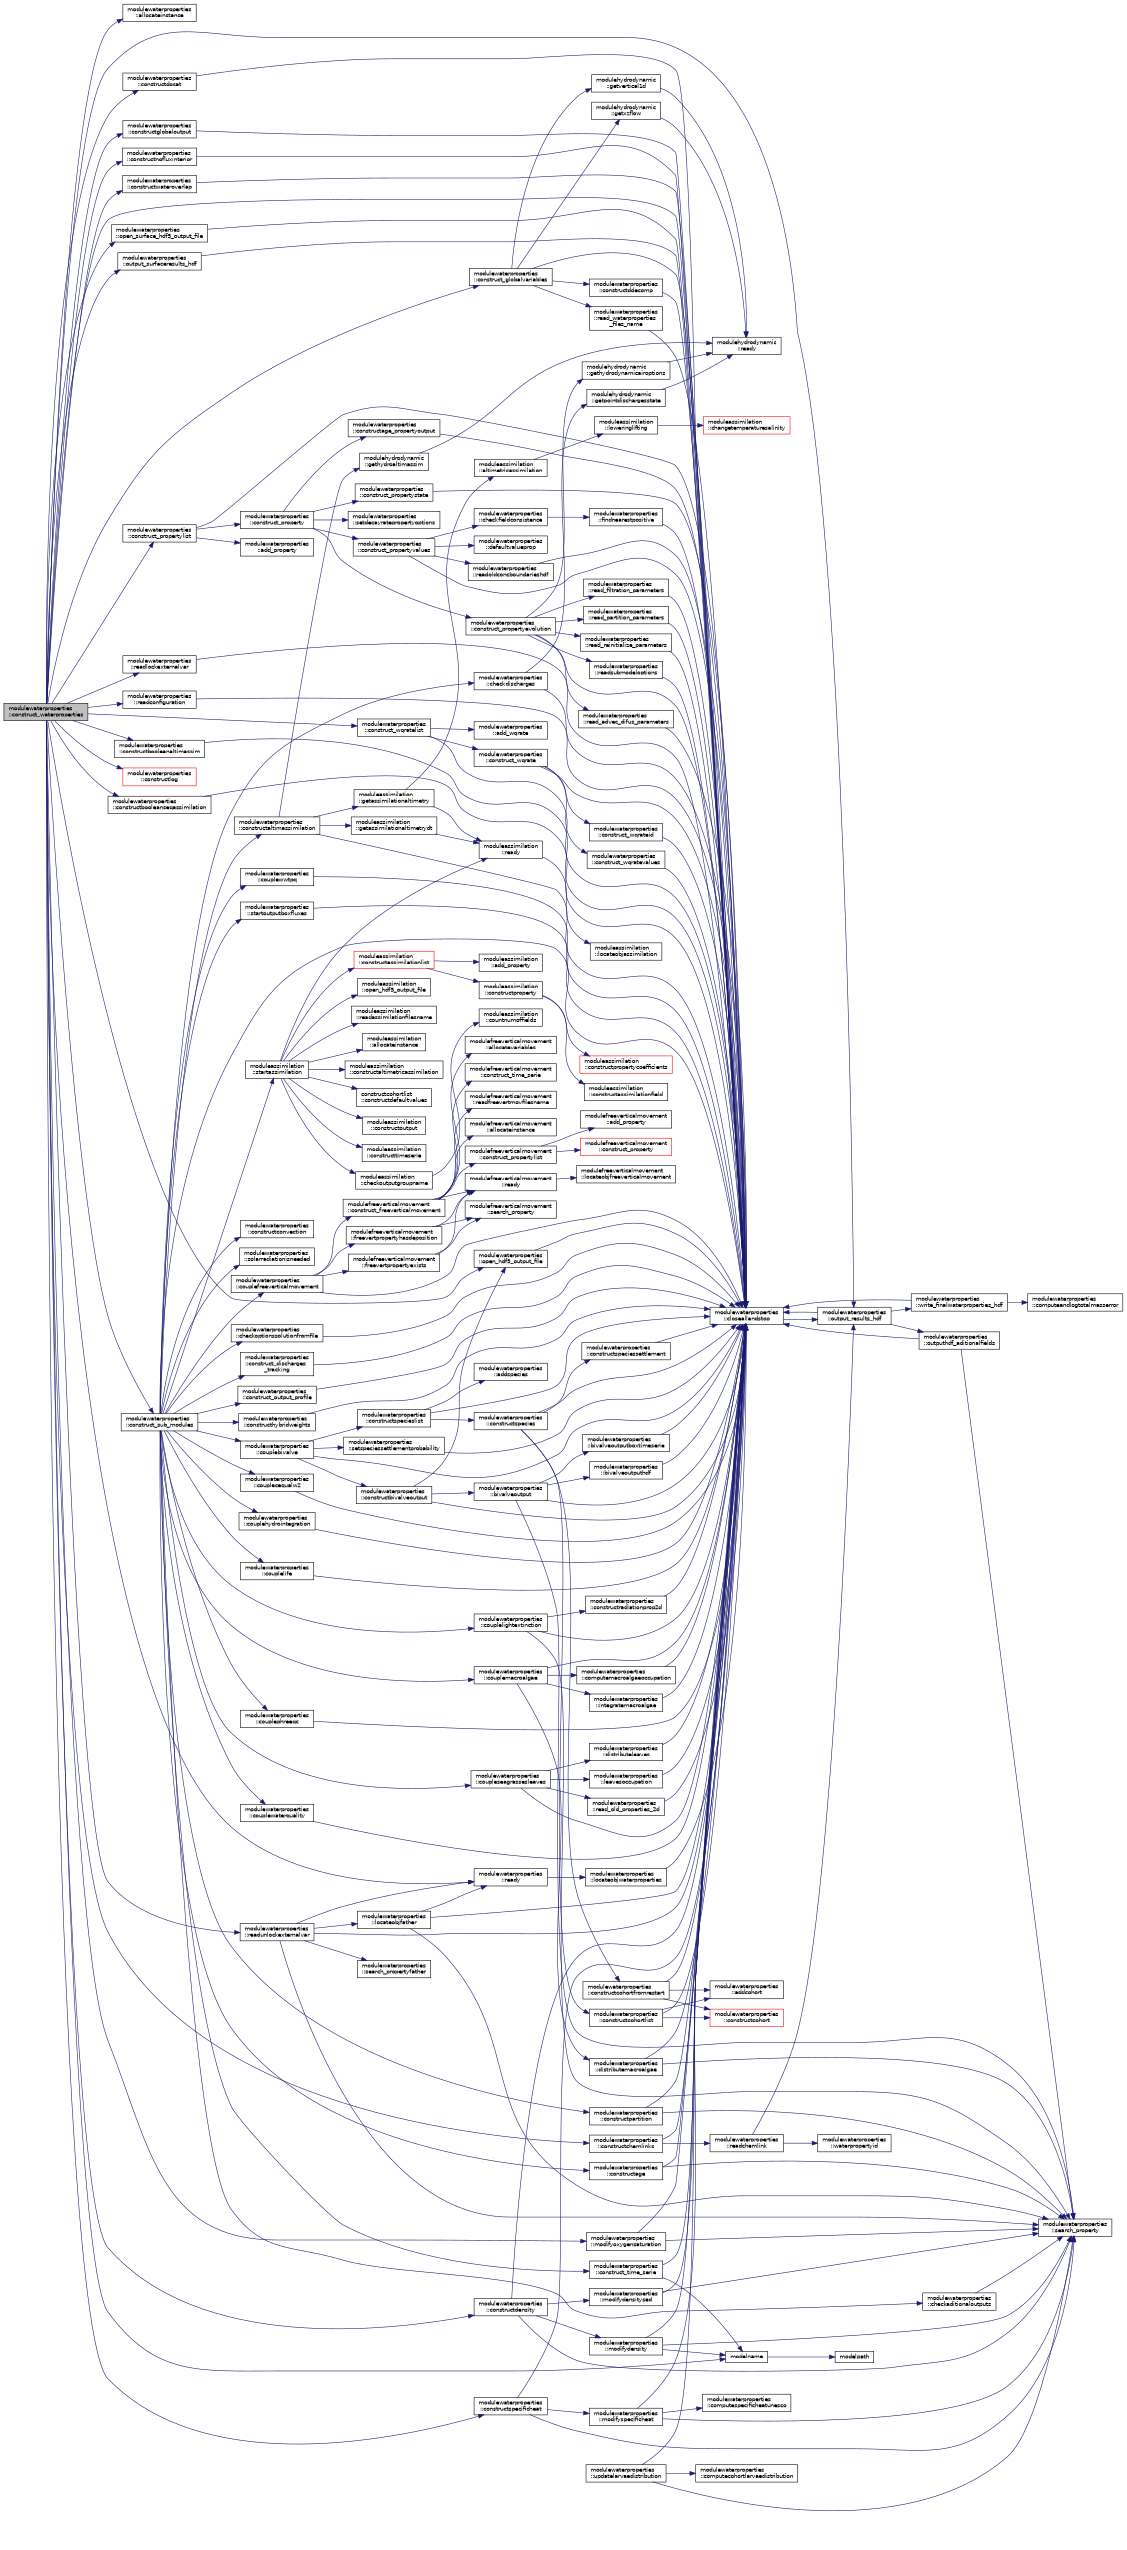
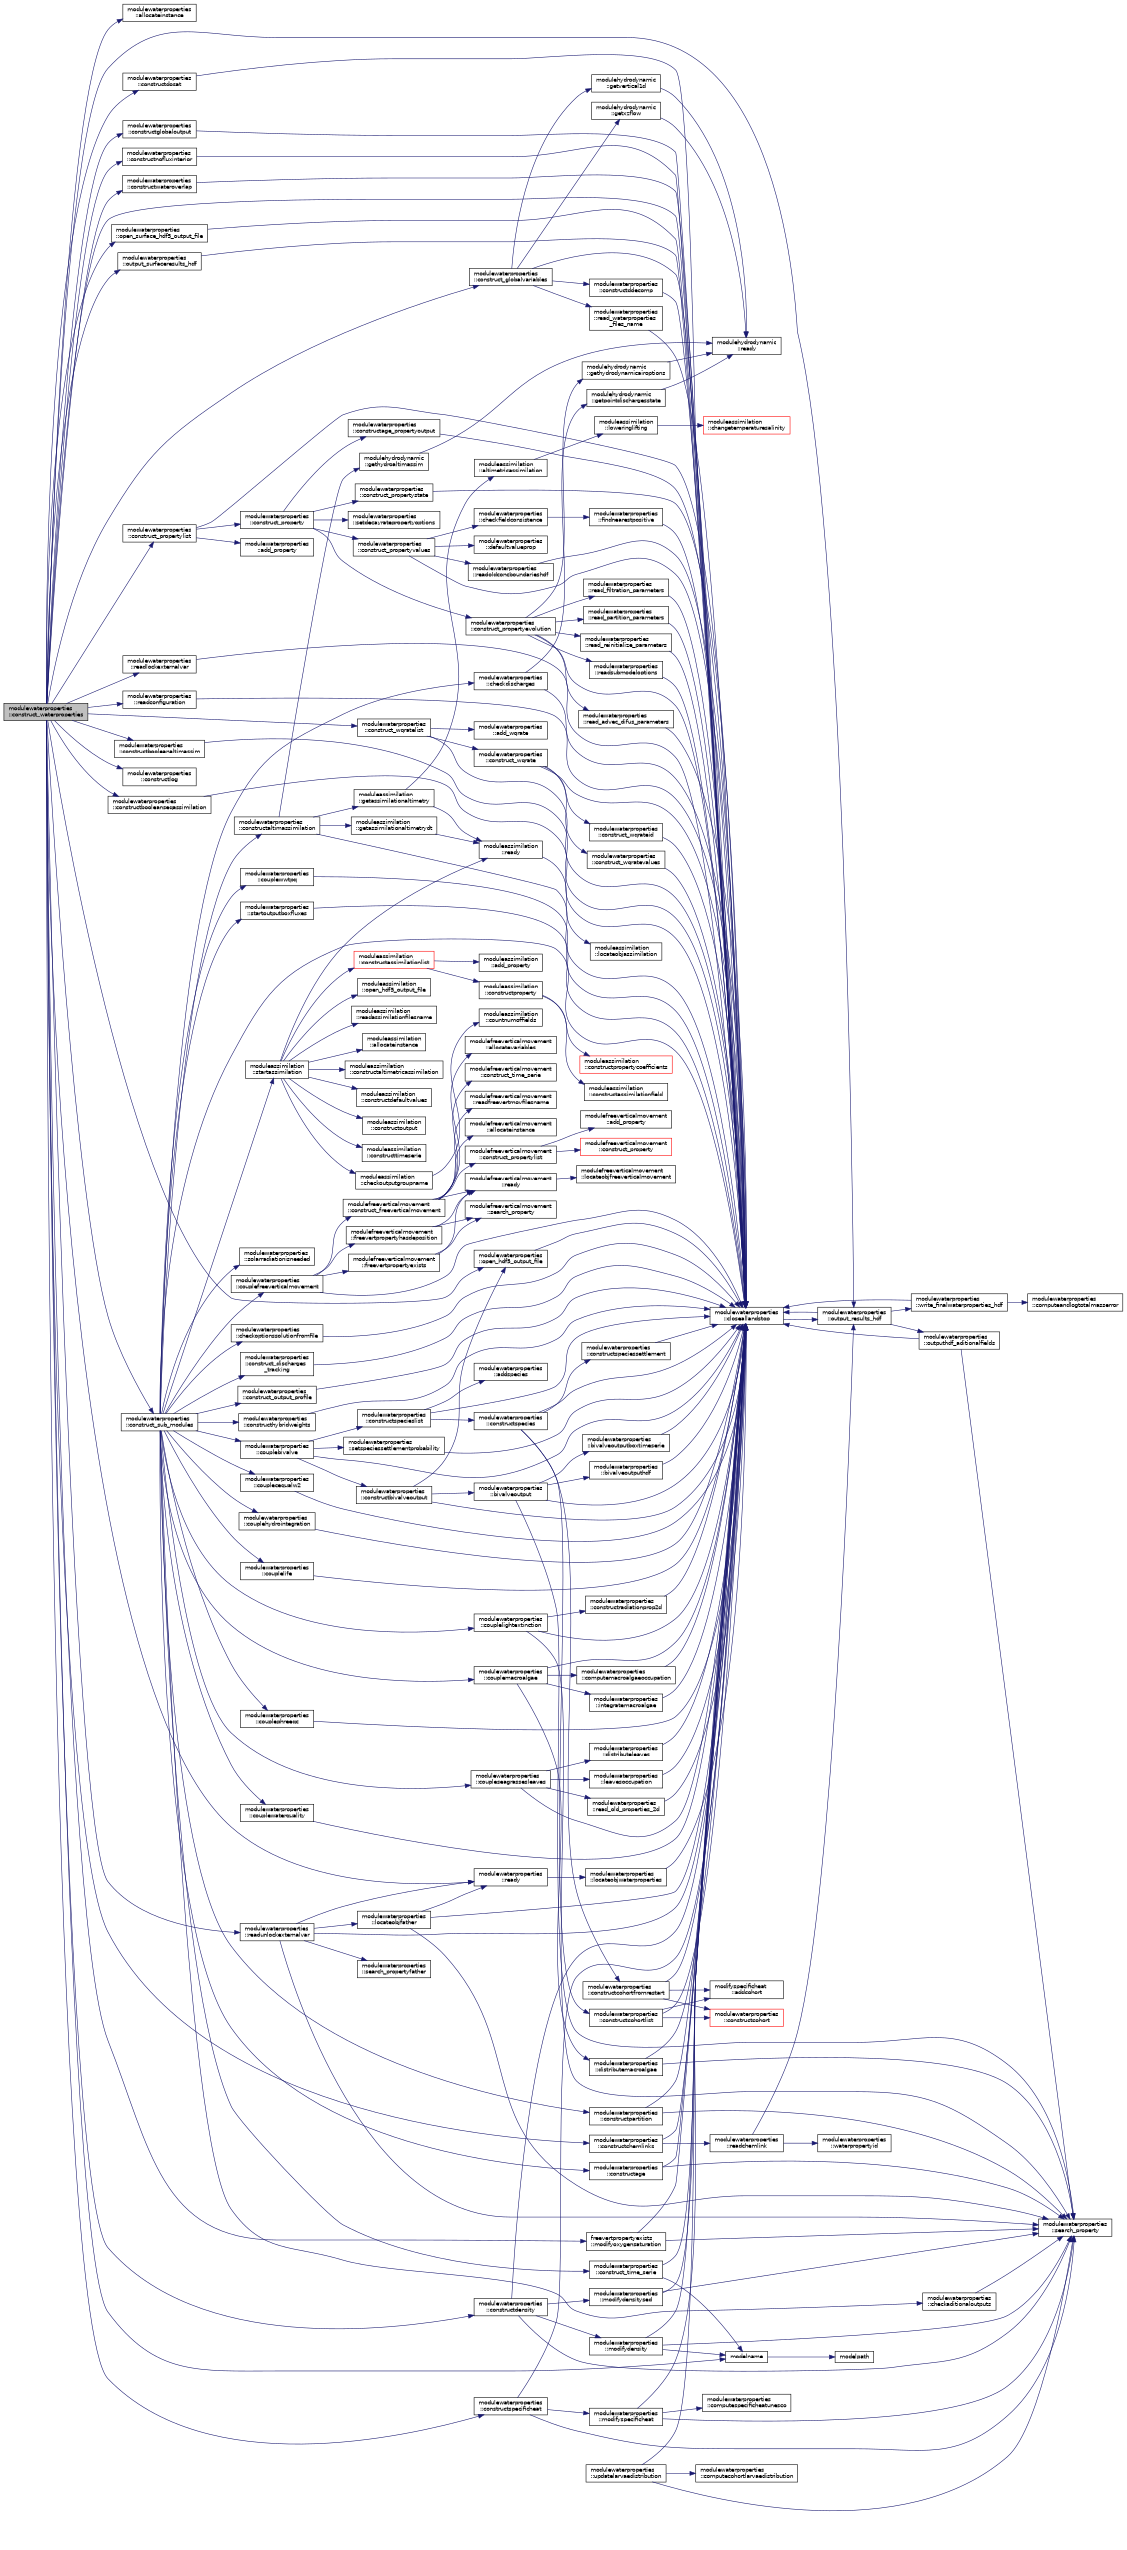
node "modulewaterproperties ::constructlog": color red -> black
node "constructcohortlist ::constructdefaultvalues": label "constructcohortlist ::constructdefaultvalues" -> "moduleassimilation ::constructdefaultvalues"
node "modulewaterproperties ::constructconvection": removed
node "modulewaterproperties ::addcohort": label "modulewaterproperties ::addcohort" -> "modifyspecificheat ::addcohort"
node "modulewaterproperties ::modifyoxygensaturation": label "modulewaterproperties ::modifyoxygensaturation" -> "freevertpropertyexists ::modifyoxygensaturation"
